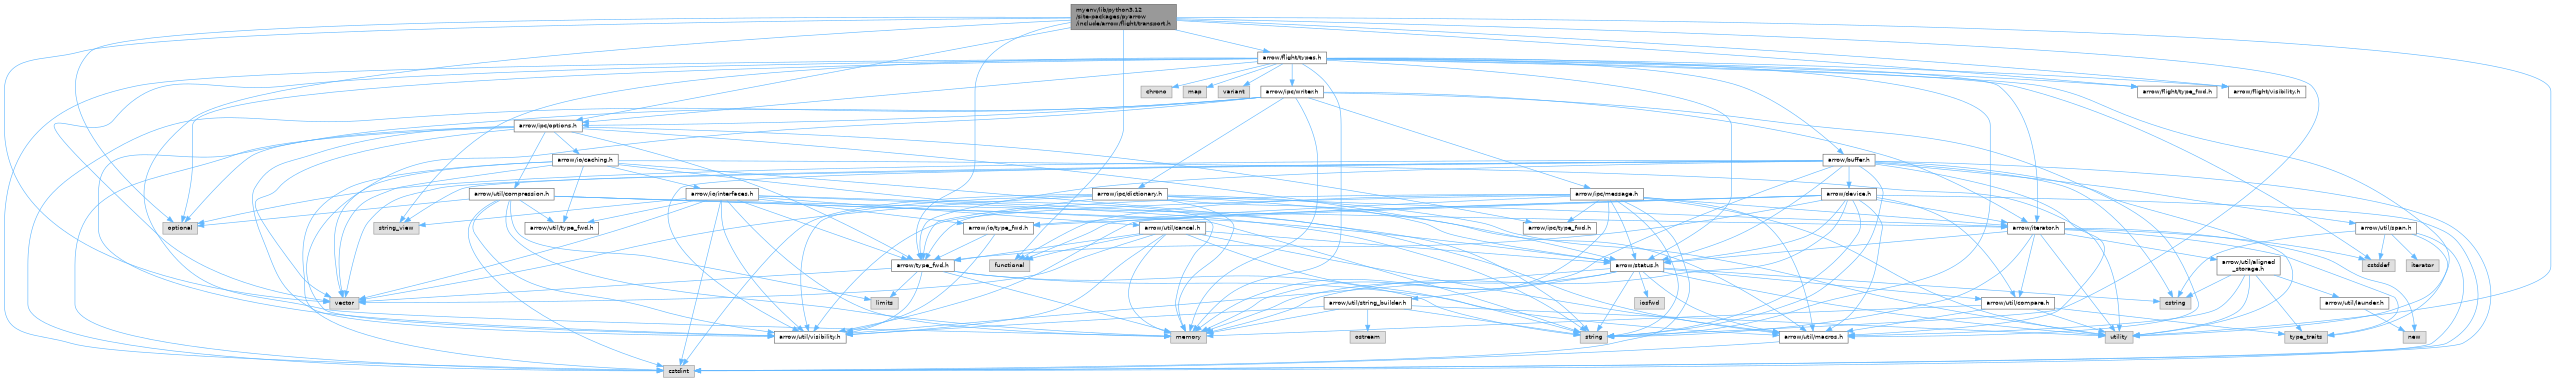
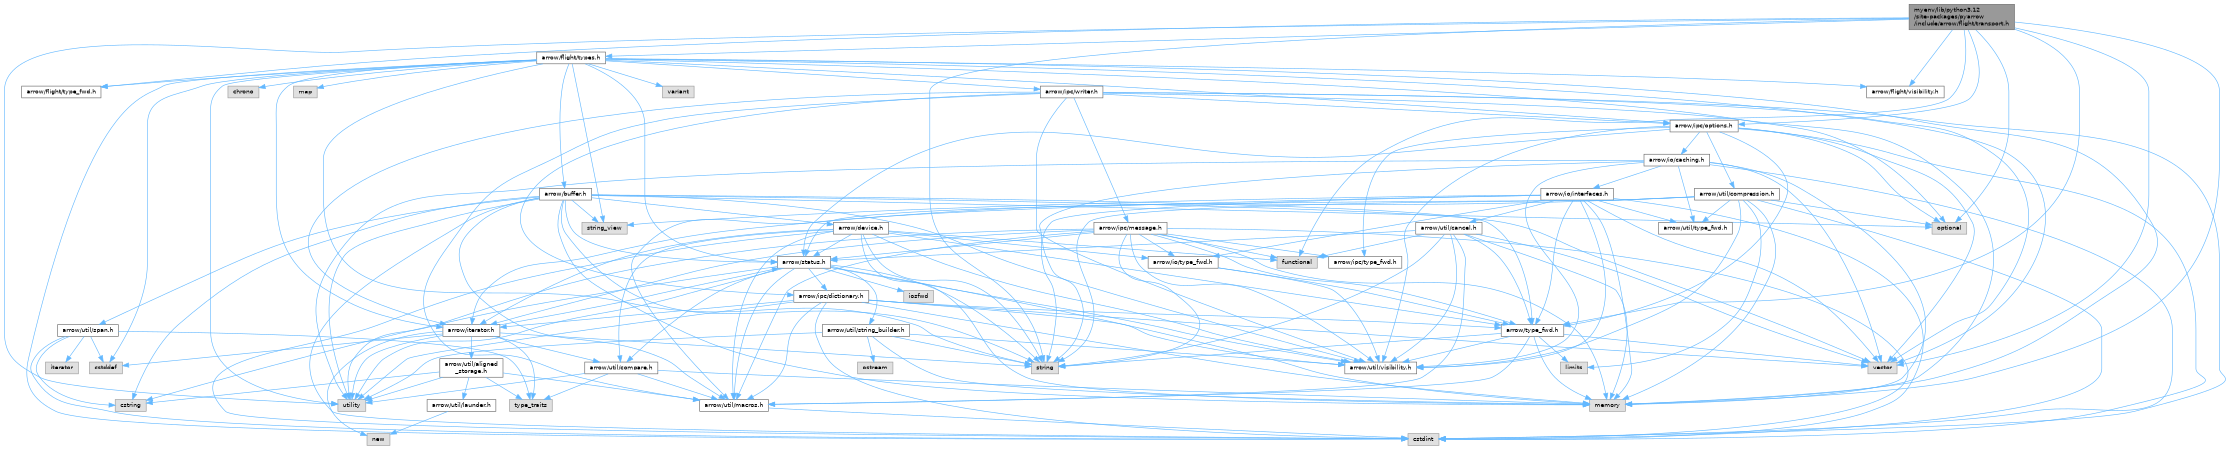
edge "arrow/ipc/dictionary.h" -> "arrow/status.h": reversed
